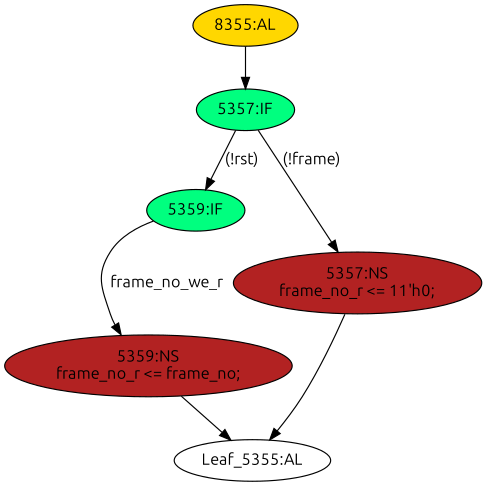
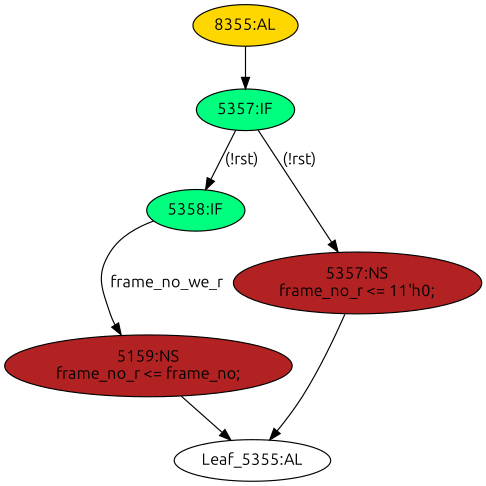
edge "5357:IF" -> "5357:NS frame_no_r <= 11'h0;": label "(!frame)" -> "(!rst)"
node "5359:IF": label "5359:IF" -> "5358:IF"
node "5359:NS frame_no_r <= frame_no;": label "5359:NS frame_no_r <= frame_no;" -> "5159:NS frame_no_r <= frame_no;"
